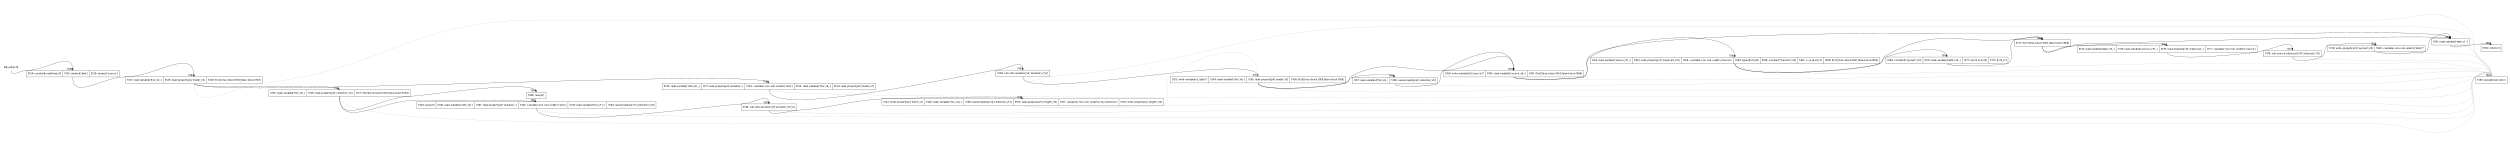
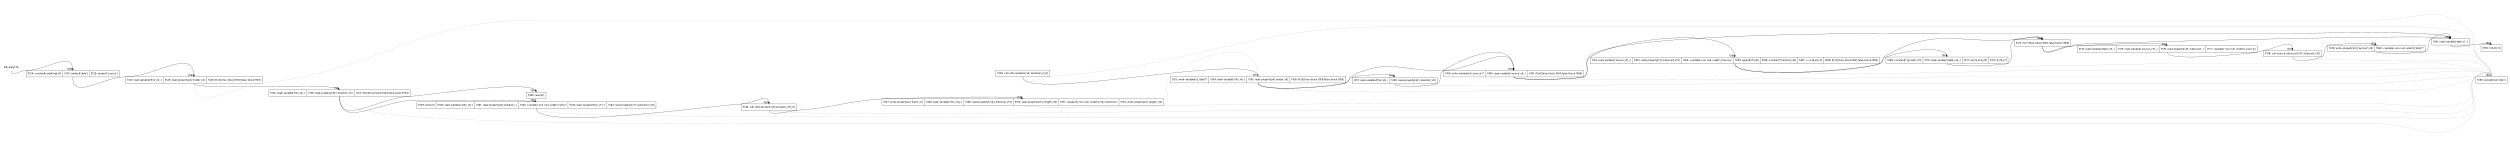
node "5130: read-variable['utils',v6,-]": removed
